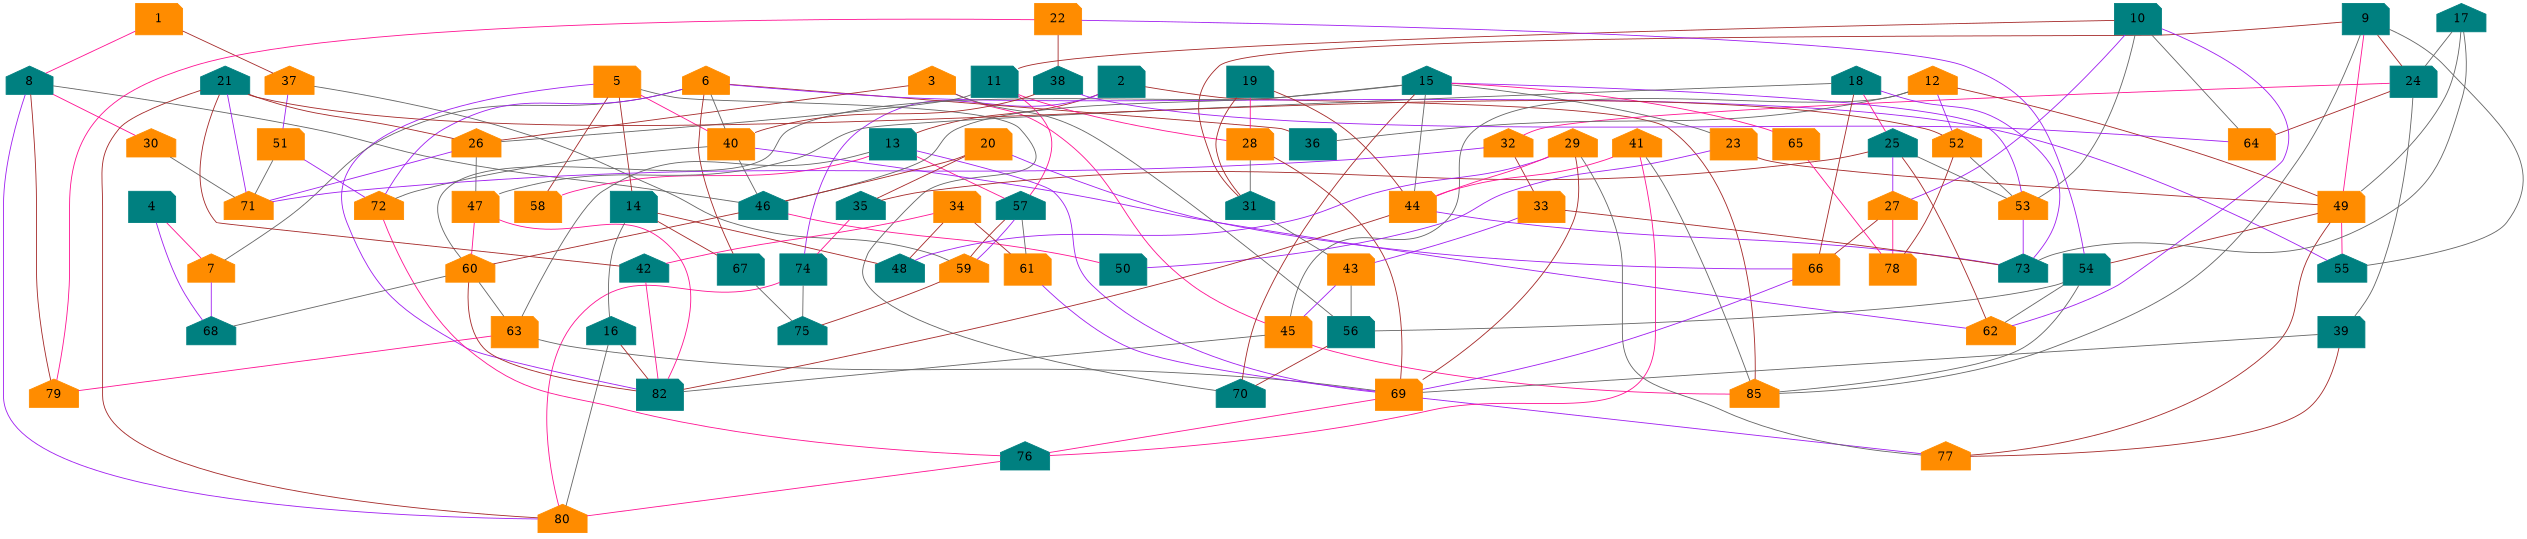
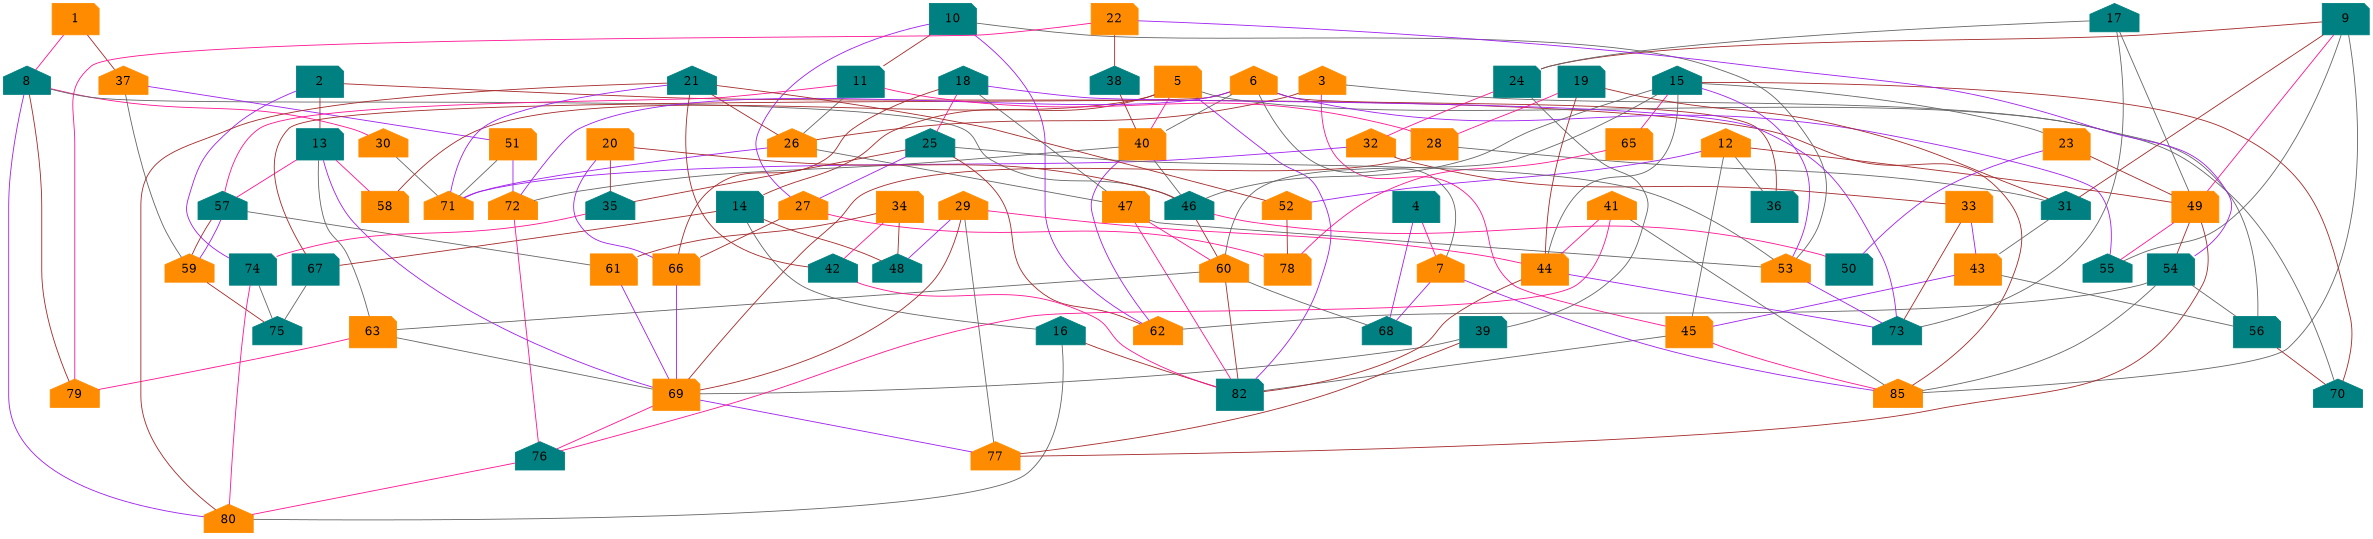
node "64": removed
edge "52" -- "53": now "47" -- "53"
edge "7" -- "85": added
